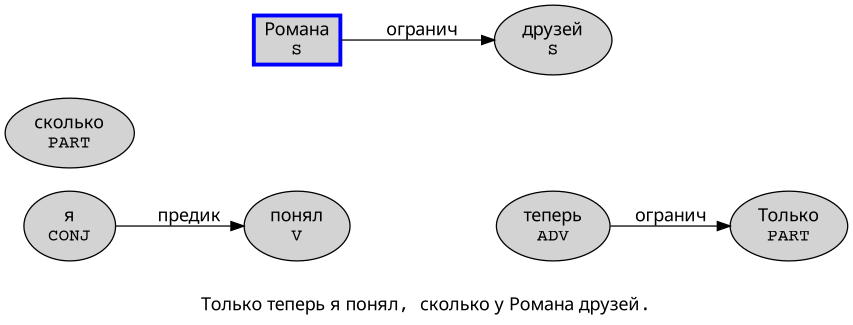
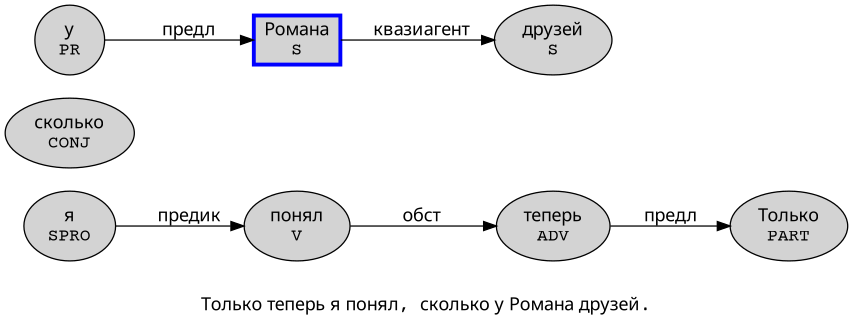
edge "Романа S" -> "друзей S": label "огранич" -> "квазиагент"
node "у PR": added
node "сколько PART": label "сколько PART" -> "сколько CONJ"
edge "теперь ADV" -> "Только PART": label "огранич" -> "предл"
node "я CONJ": label "я CONJ" -> "я SPRO"
edge "понял V" -> "теперь ADV": added, label "обст"
